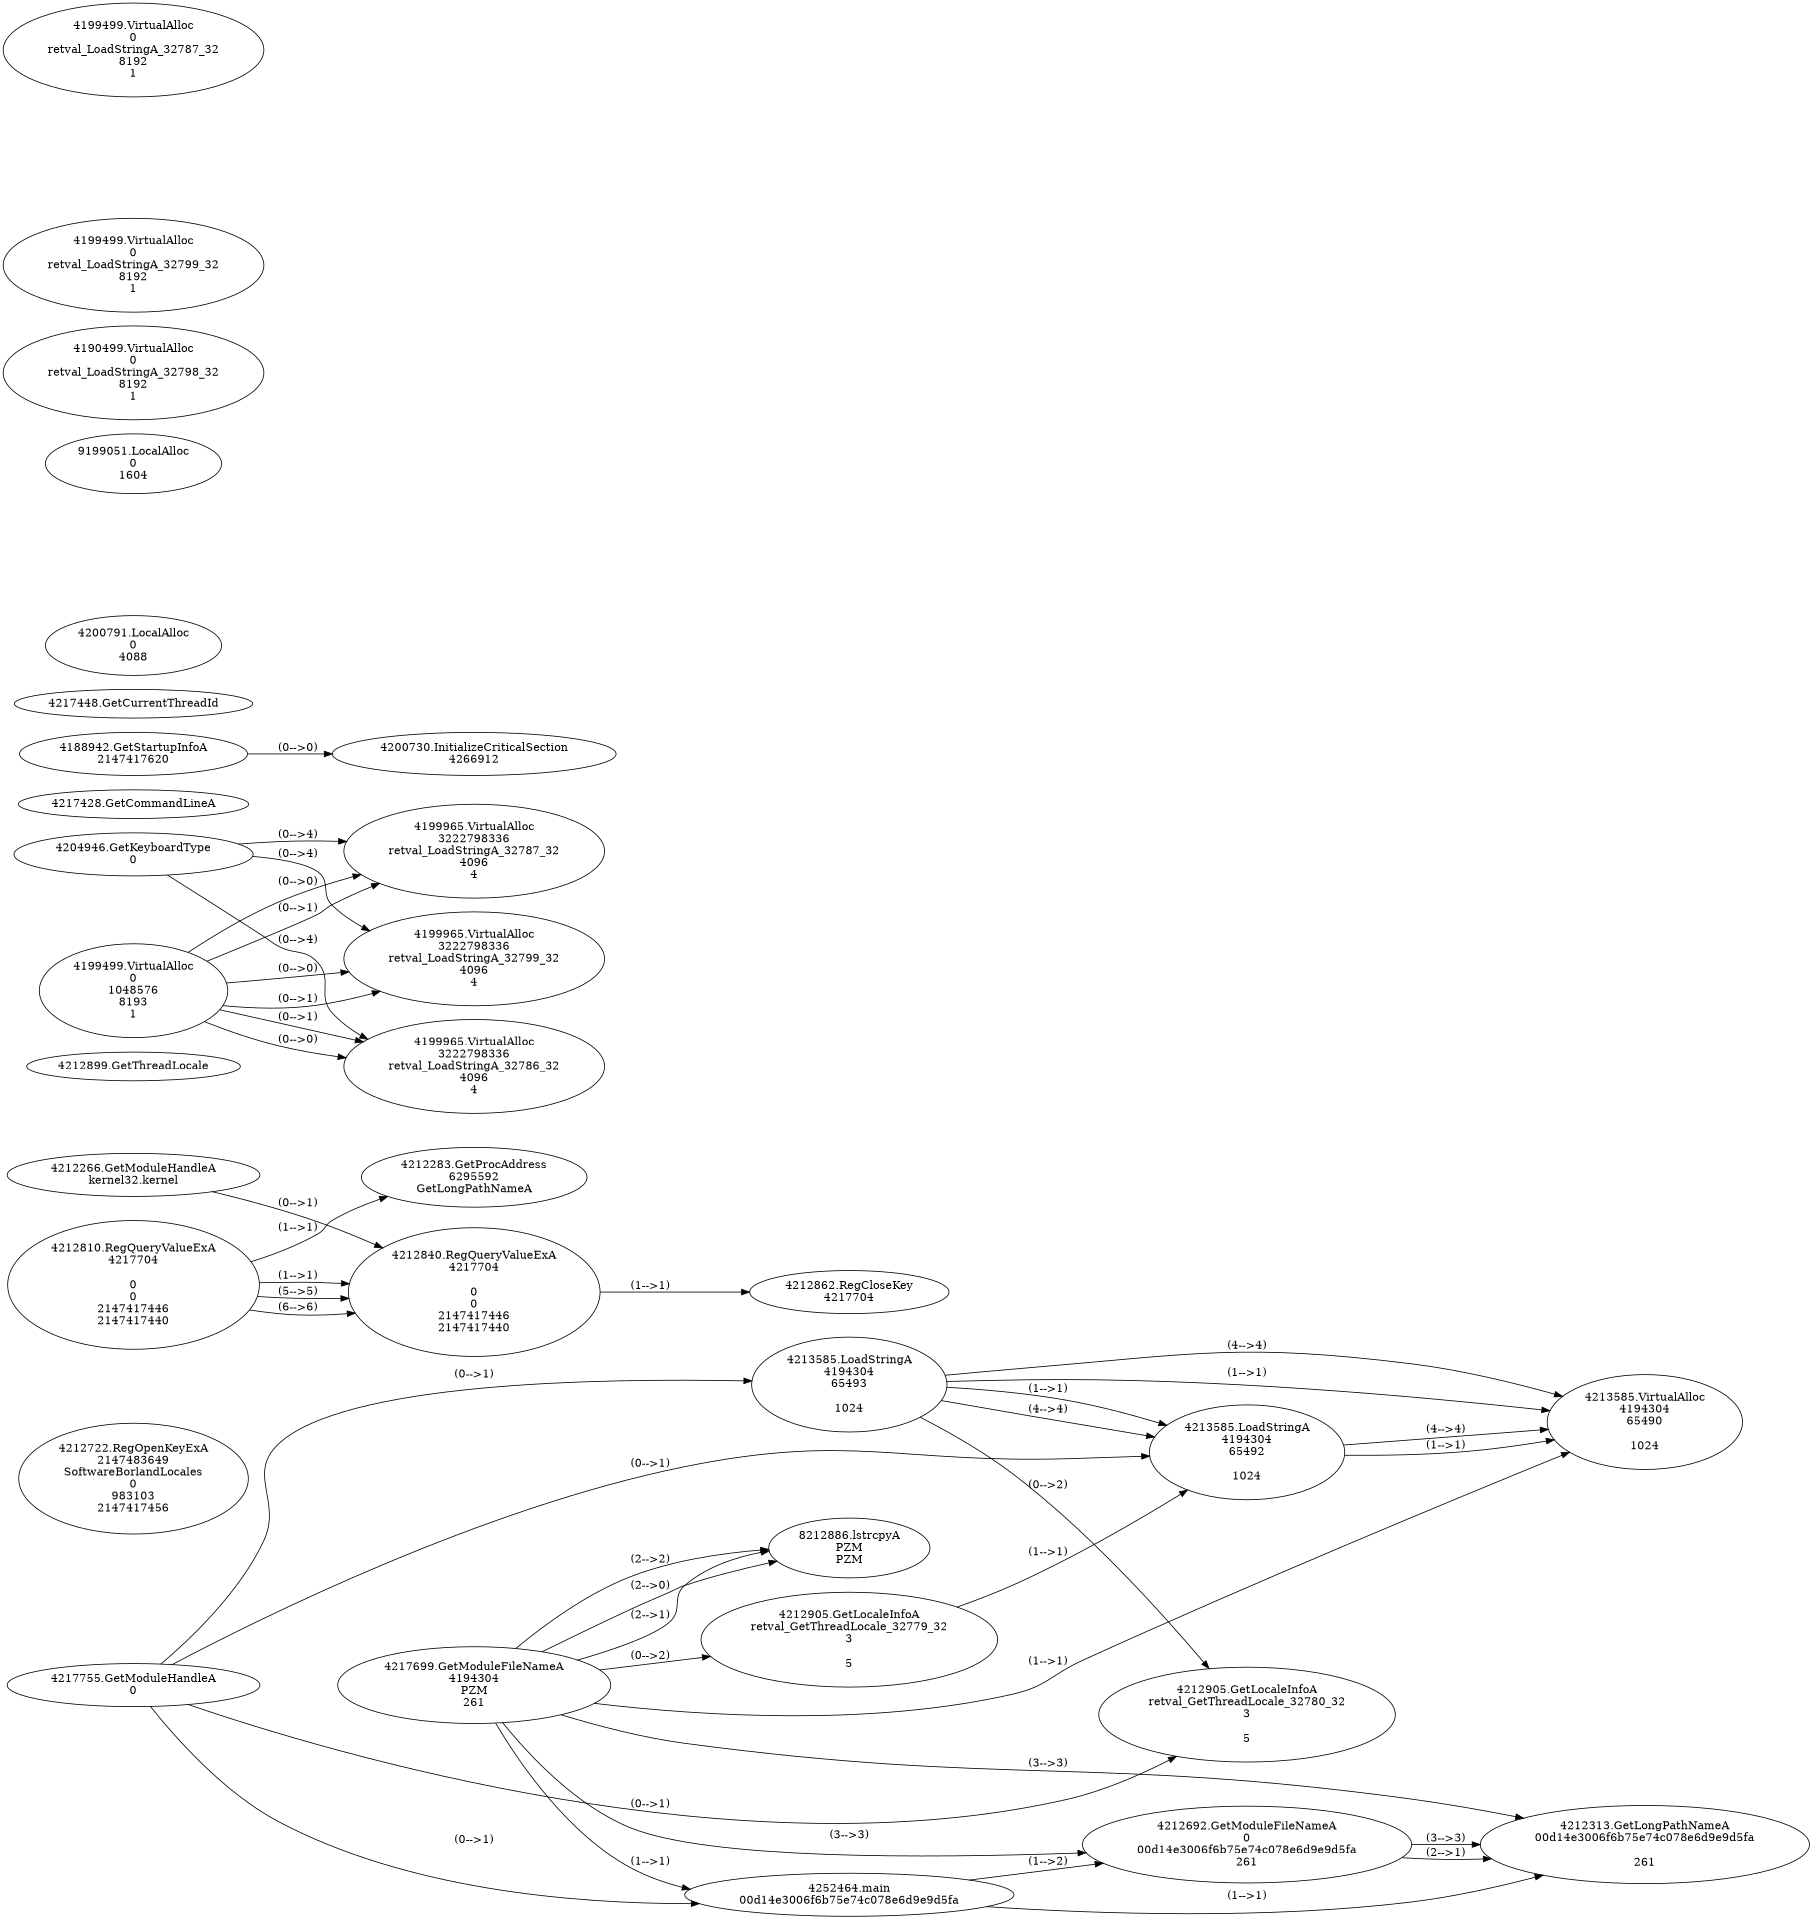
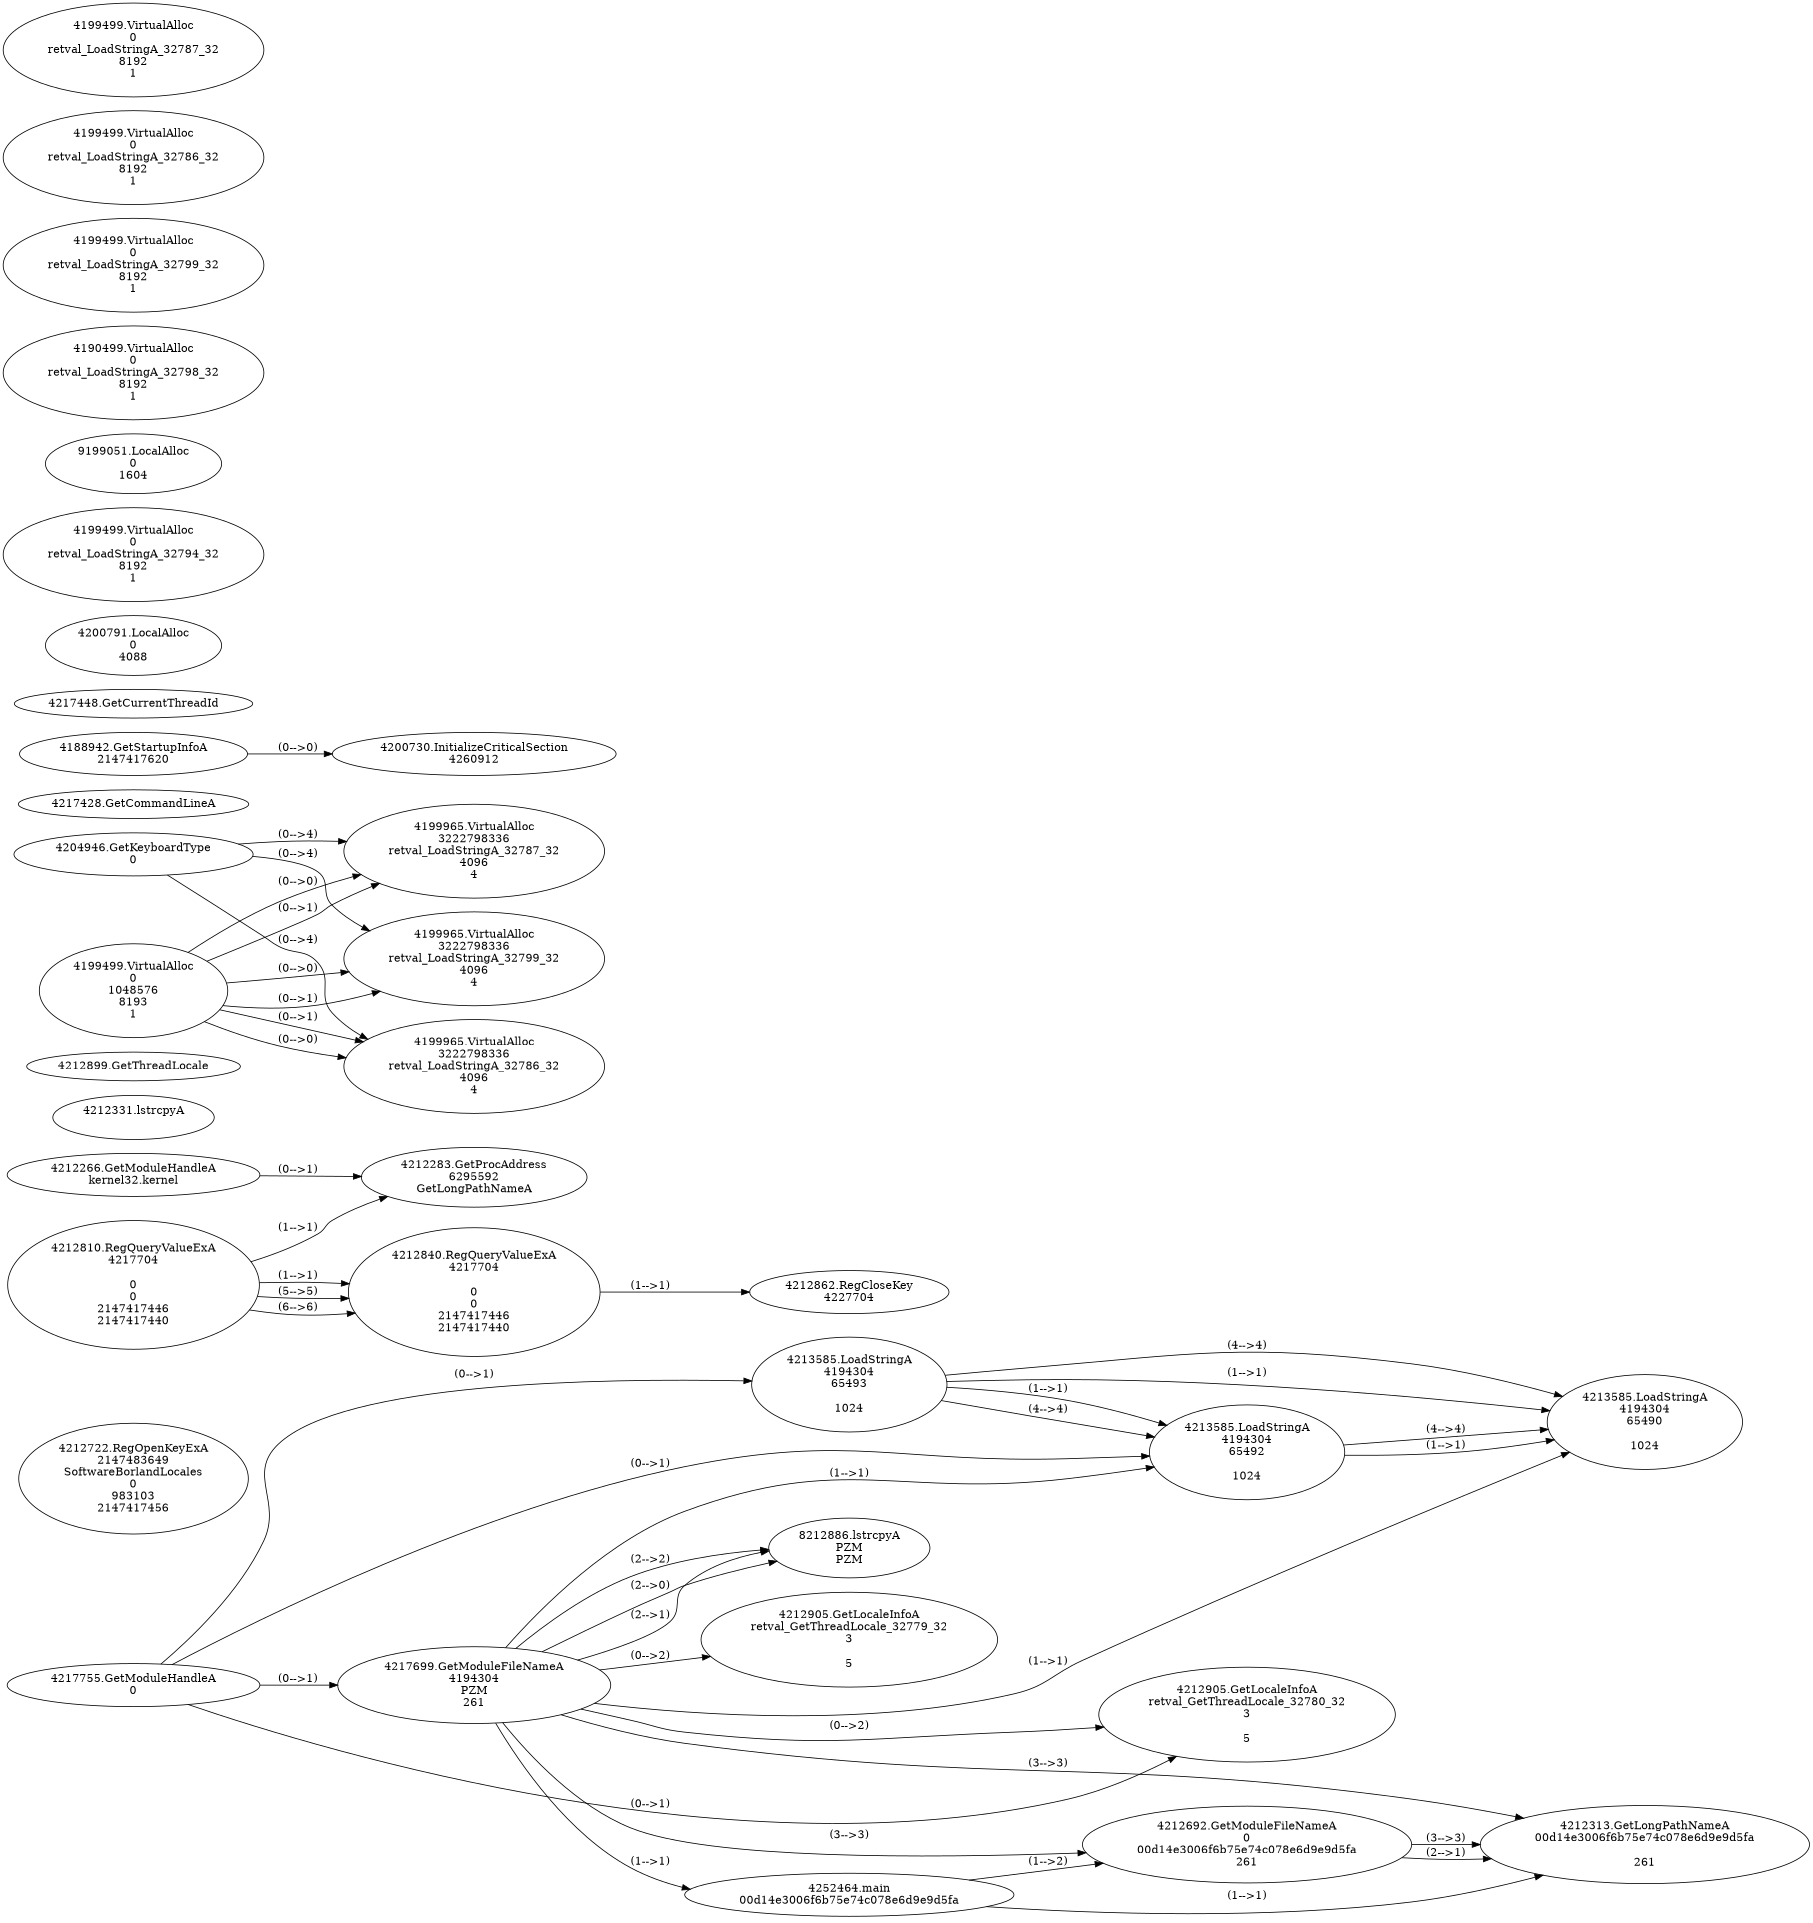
node "4199499.VirtualAlloc 0 retval_LoadStringA_32786_32 8192 1": added
node "4199499.VirtualAlloc 0 retval_LoadStringA_32794_32 8192 1": added
node "4200730.InitializeCriticalSection 4266912": label "4200730.InitializeCriticalSection 4266912" -> "4200730.InitializeCriticalSection 4260912"
node "4212331.lstrcpyA": added
edge "4212266.GetModuleHandleA kernel32.kernel" -> "4212840.RegQueryValueExA 4217704 0 0 2147417446 2147417440": now "4212266.GetModuleHandleA kernel32.kernel" -> "4212283.GetProcAddress 6295592 GetLongPathNameA"
node "4212862.RegCloseKey 4217704": label "4212862.RegCloseKey 4217704" -> "4212862.RegCloseKey 4227704"
node "4213585.VirtualAlloc 4194304 65490 1024": label "4213585.VirtualAlloc 4194304 65490 1024" -> "4213585.LoadStringA 4194304 65490 1024"
edge "4213585.LoadStringA 4194304 65493 1024" -> "4212905.GetLocaleInfoA retval_GetThreadLocale_32780_32 3 5": now "4217699.GetModuleFileNameA 4194304 PZM 261" -> "4212905.GetLocaleInfoA retval_GetThreadLocale_32780_32 3 5"
edge "4212905.GetLocaleInfoA retval_GetThreadLocale_32779_32 3 5" -> "4213585.LoadStringA 4194304 65492 1024": now "4217699.GetModuleFileNameA 4194304 PZM 261" -> "4213585.LoadStringA 4194304 65492 1024"
edge "4217755.GetModuleHandleA 0" -> "4252464.main 00d14e3006f6b75e74c078e6d9e9d5fa": now "4217755.GetModuleHandleA 0" -> "4217699.GetModuleFileNameA 4194304 PZM 261"
